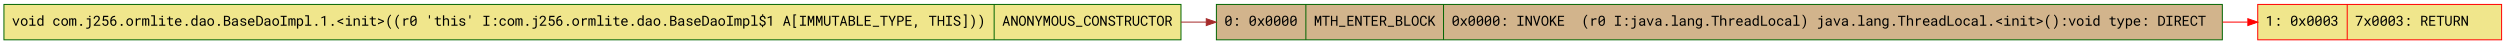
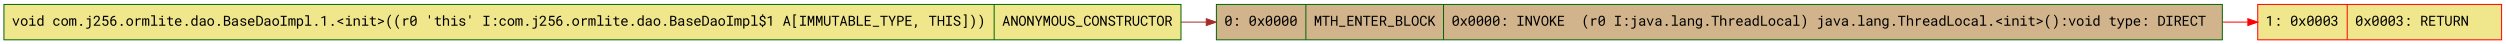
node "1: 0x0003": text "7x0003: RETURN" -> "0x0003: RETURN"
